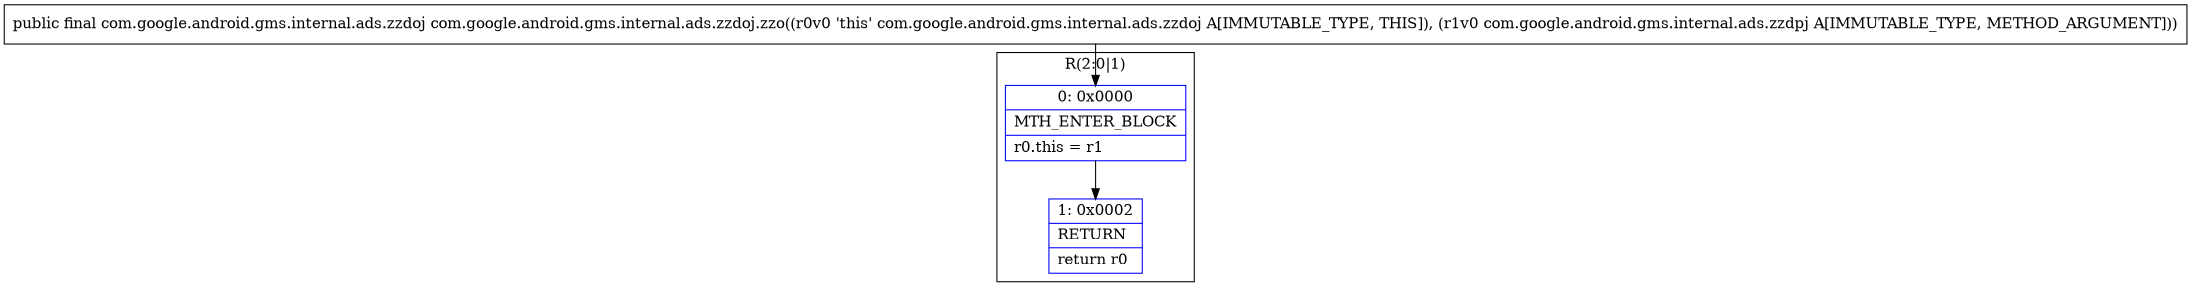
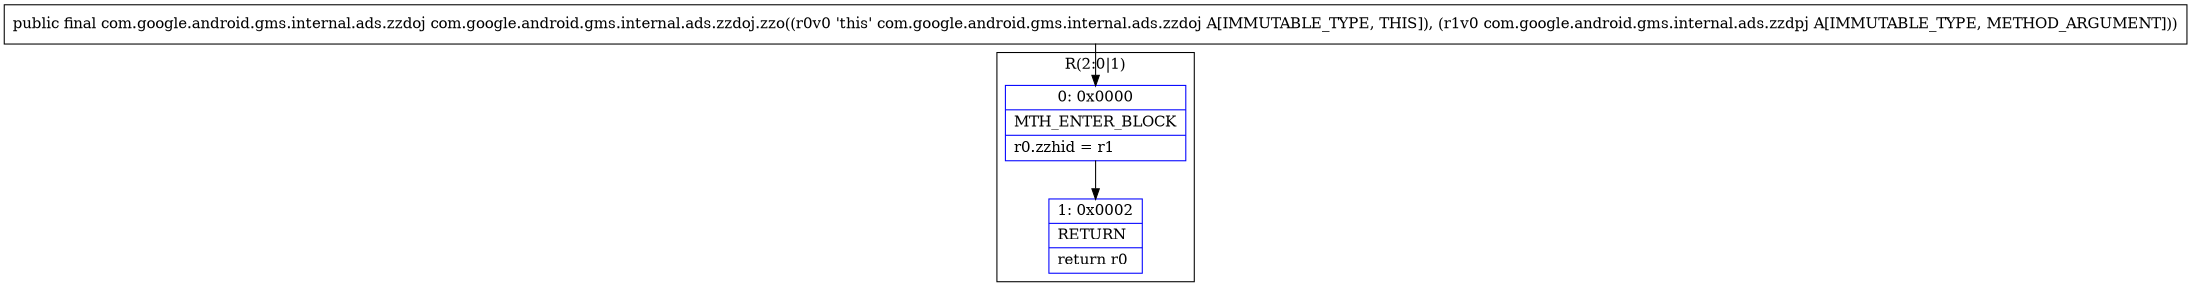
node "0: 0x0000": text "r0.this = r1" -> "r0.zzhid = r1"
